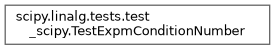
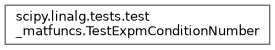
node "scipy.linalg.tests.test _scipy.TestExpmConditionNumber": label "scipy.linalg.tests.test _scipy.TestExpmConditionNumber" -> "scipy.linalg.tests.test _matfuncs.TestExpmConditionNumber"
